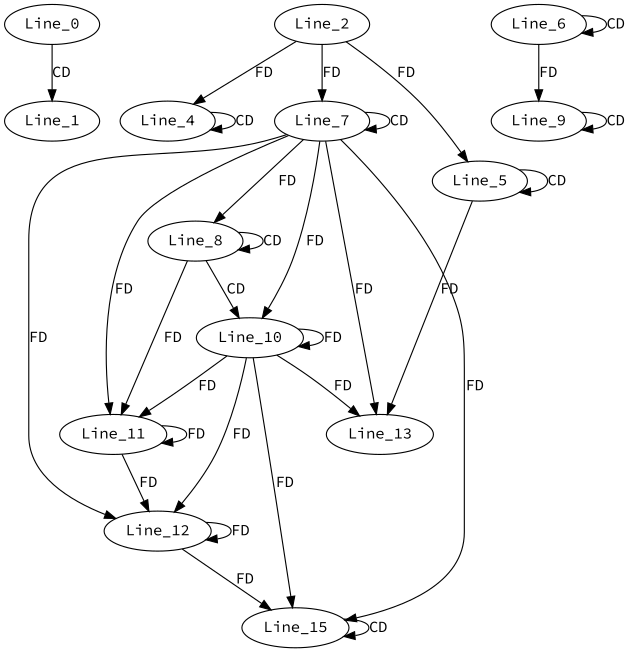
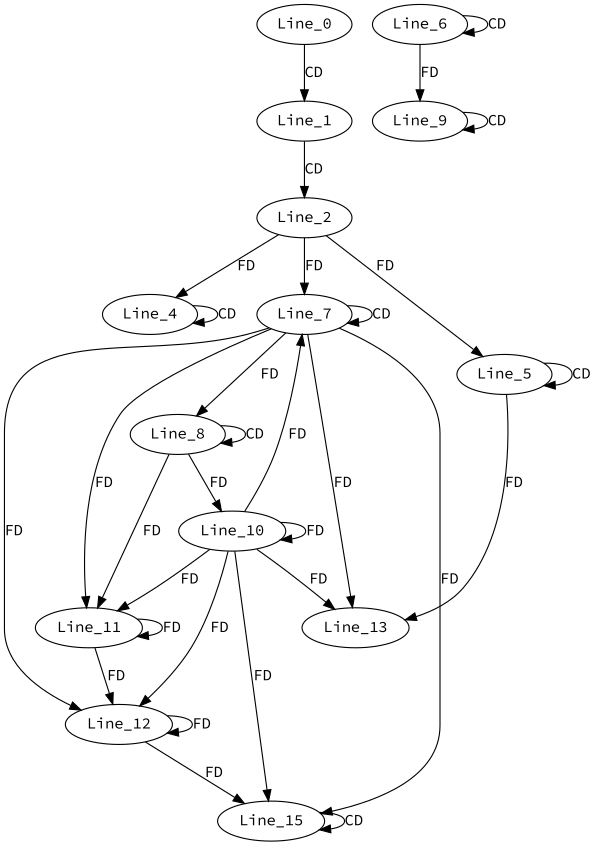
edge "Line_1" -> "Line_2": added, label "CD"
edge "Line_7" -> "Line_10": reversed
edge "Line_8" -> "Line_10": label "CD" -> "FD"
